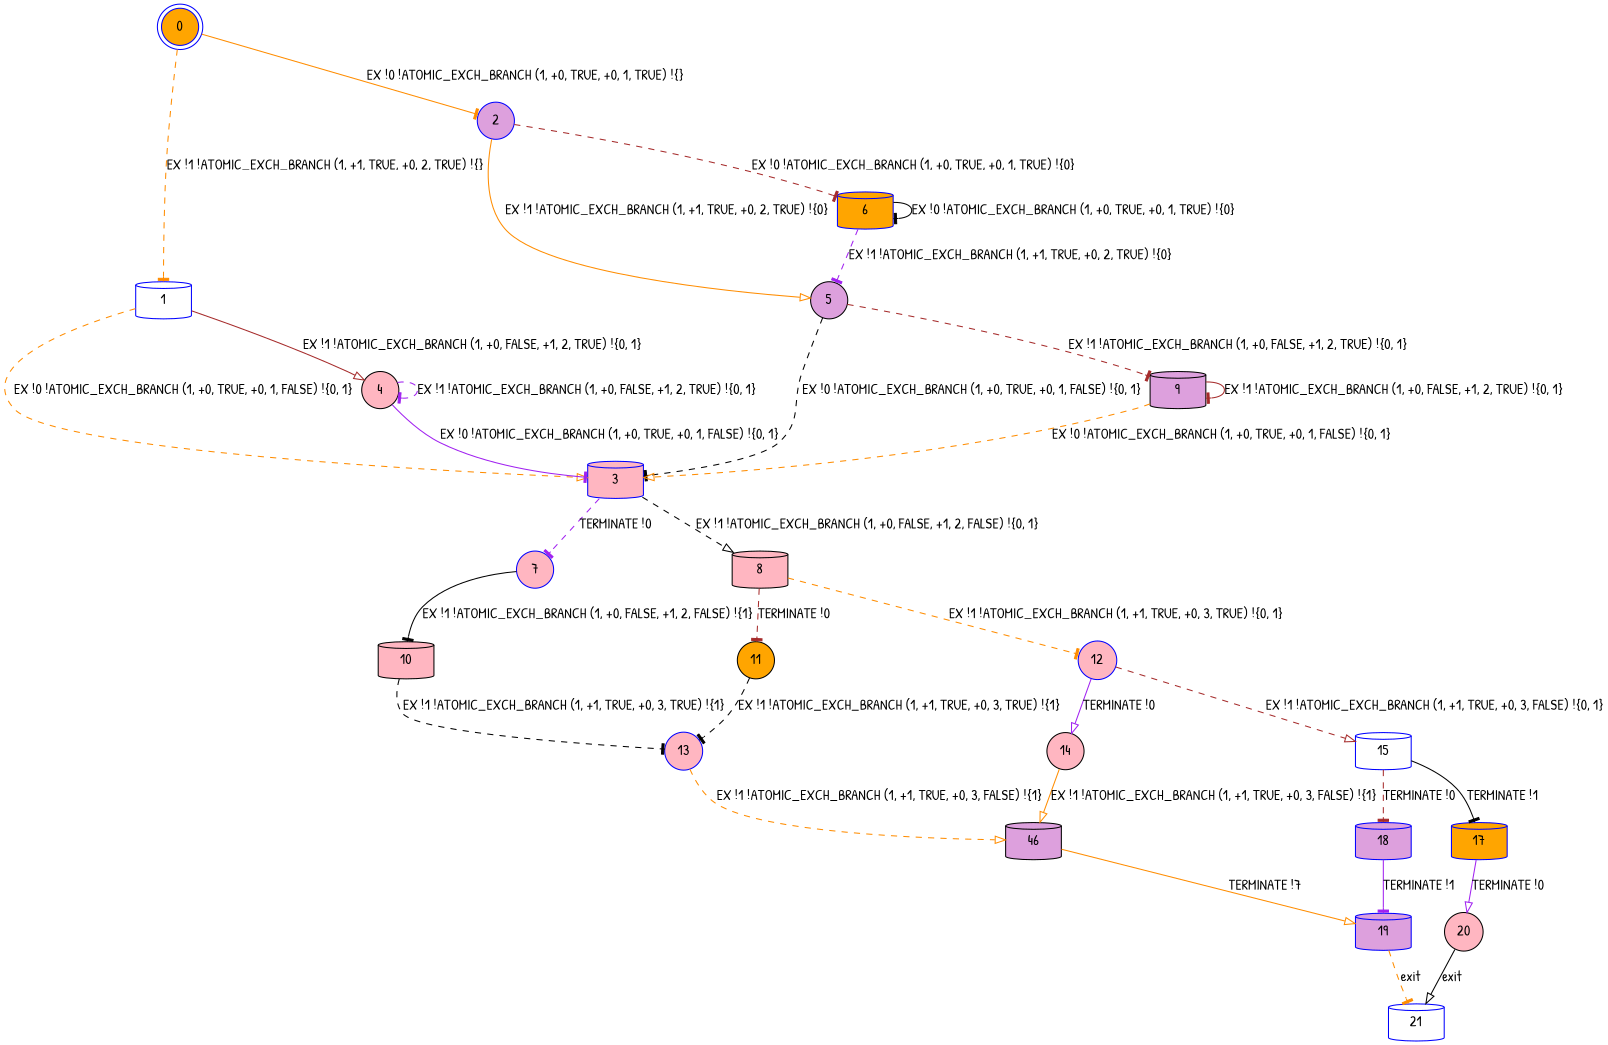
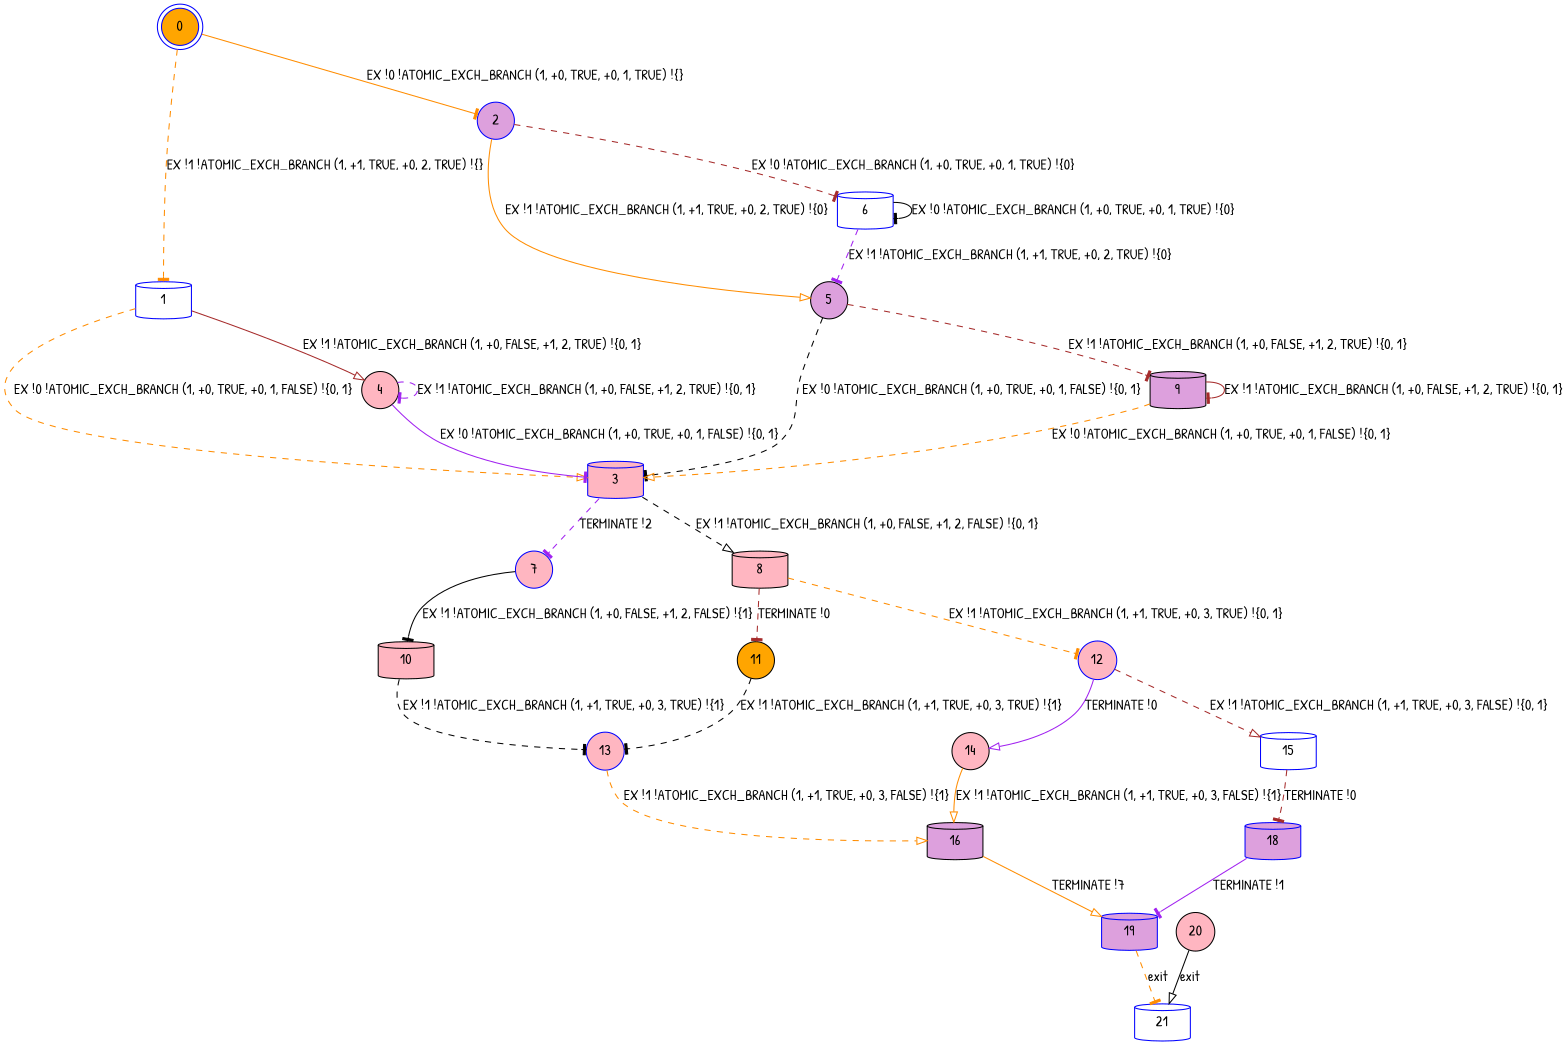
node "6": fillcolor orange -> white
edge "3" -> "7": label "TERMINATE !0" -> "TERMINATE !2"
node "46": label "46" -> "16"
node "17": removed
